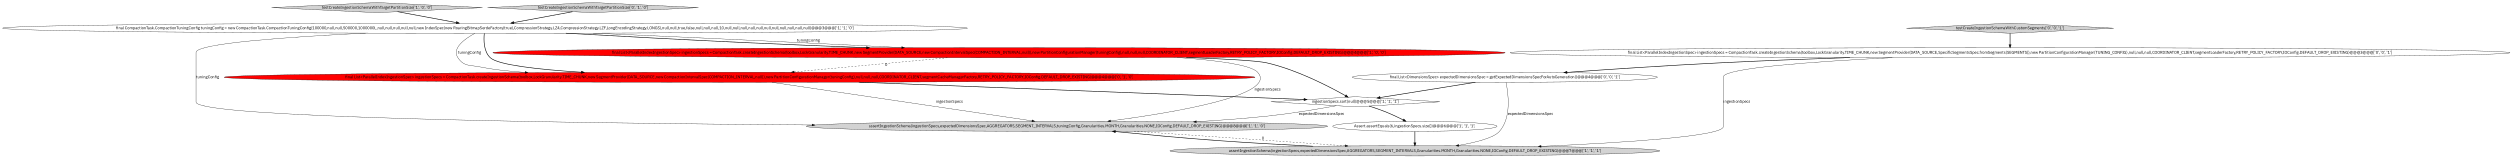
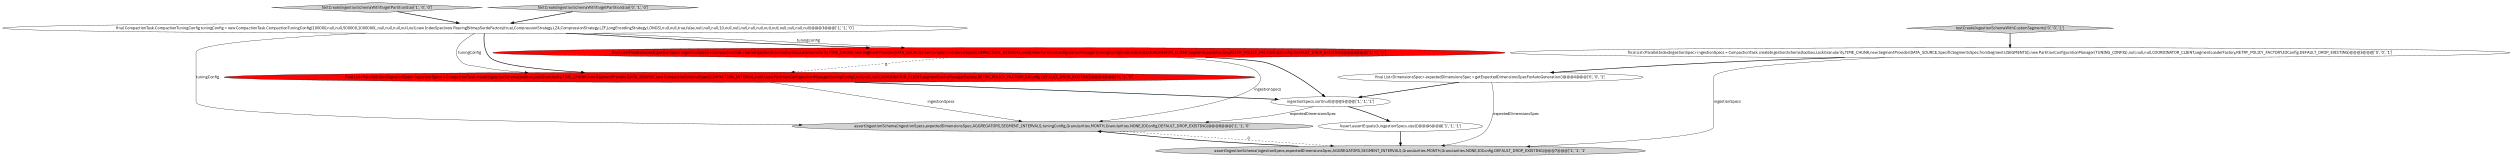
node "ingestionSpecs.sort(null)@@@5@@@['1', '1', '1']": shape diamond -> ellipse
